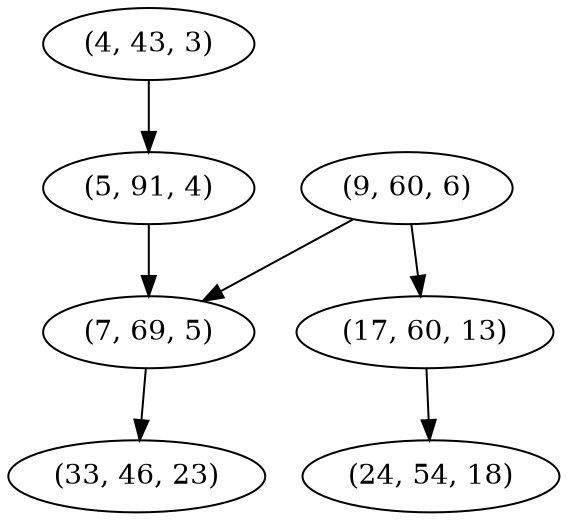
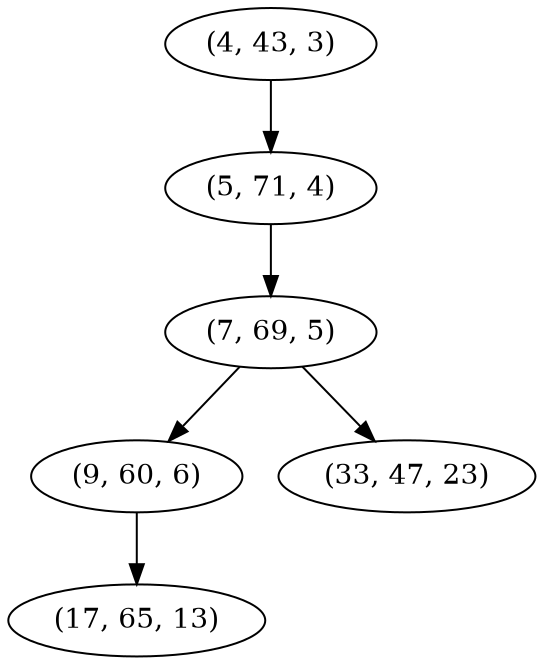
node "(5, 91, 4)": label "(5, 91, 4)" -> "(5, 71, 4)"
edge "(9, 60, 6)" -> "(7, 69, 5)": reversed
node "(17, 60, 13)": label "(17, 60, 13)" -> "(17, 65, 13)"
node "(33, 46, 23)": label "(33, 46, 23)" -> "(33, 47, 23)"
node "(24, 54, 18)": removed
